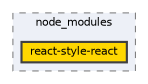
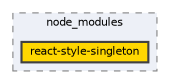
node "react-style-react": label "react-style-react" -> "react-style-singleton"
